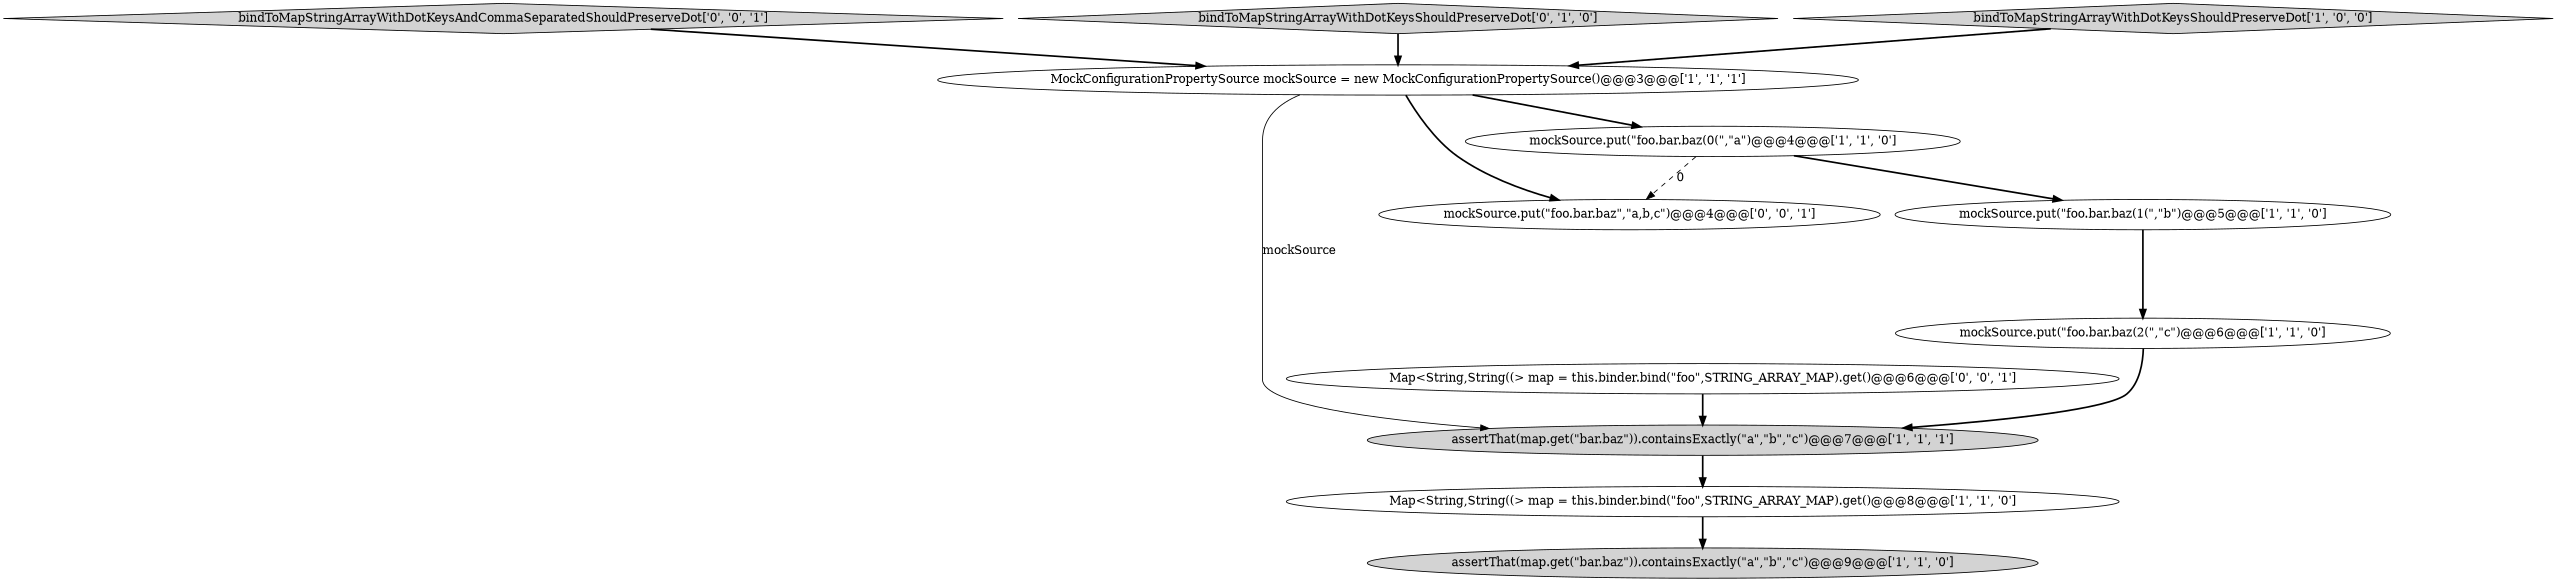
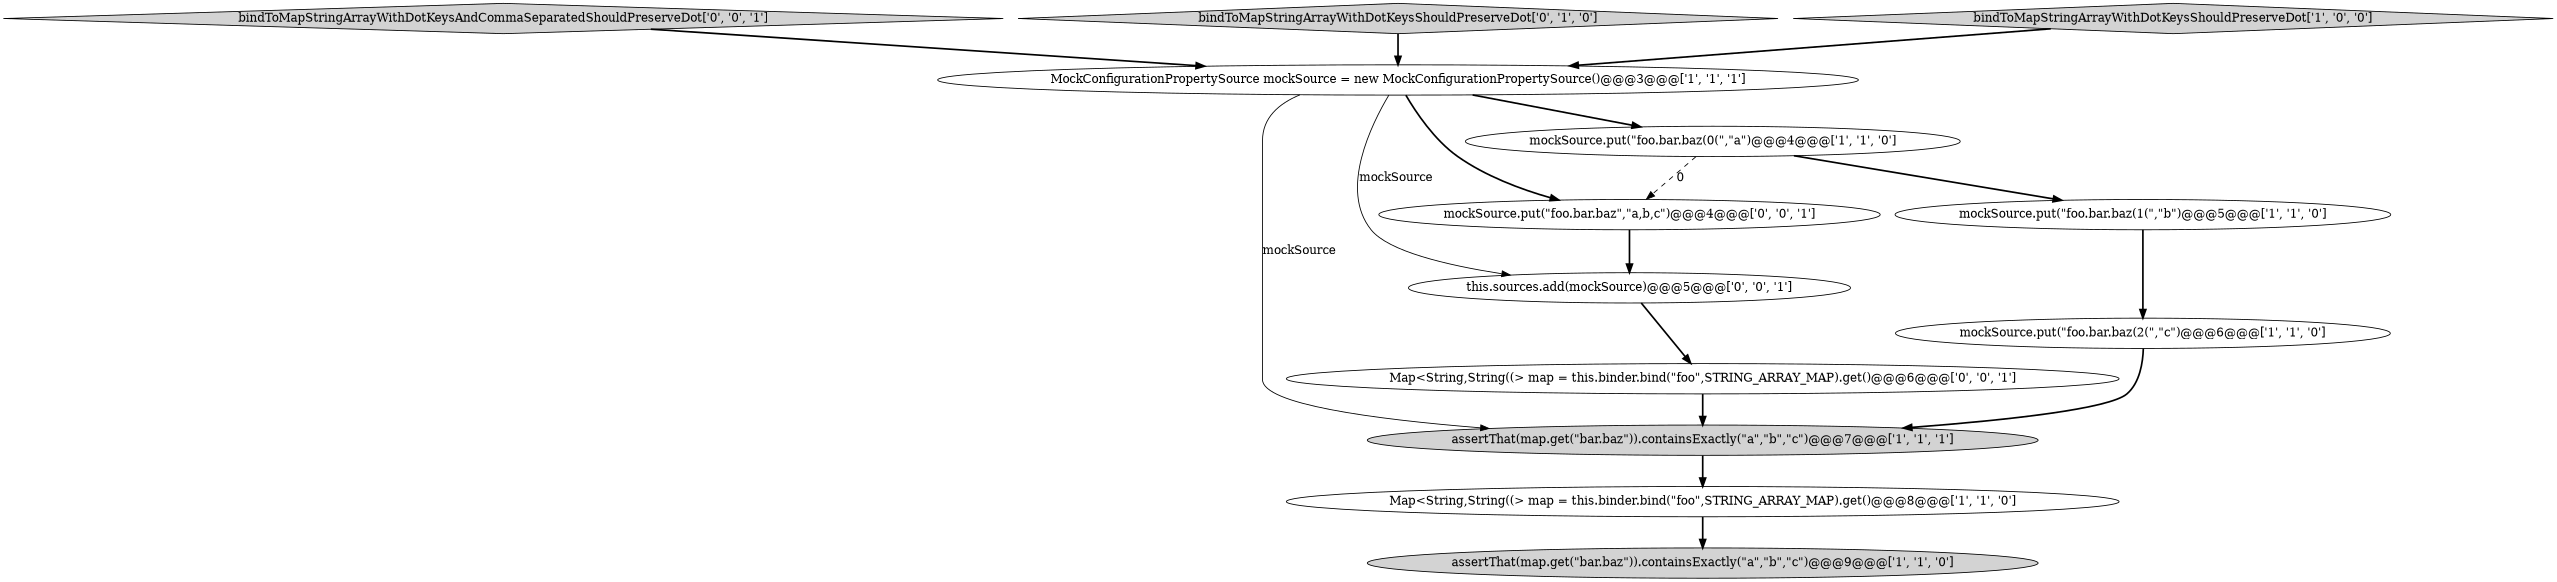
node "this.sources.add(mockSource)@@@5@@@['0', '0', '1']": added
